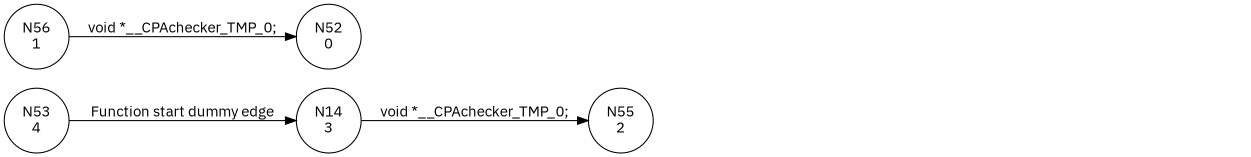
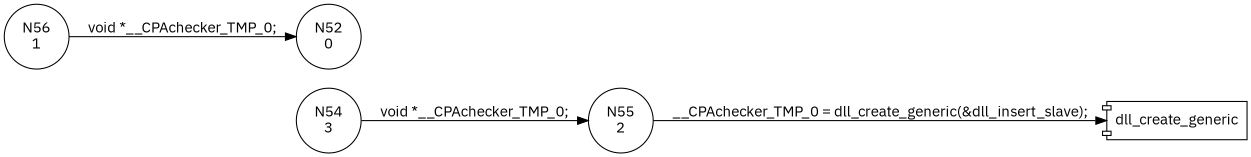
node "N53 4": removed
node "N14 3": label "N14 3" -> "N54 3"
node "dll_create_generic": added
